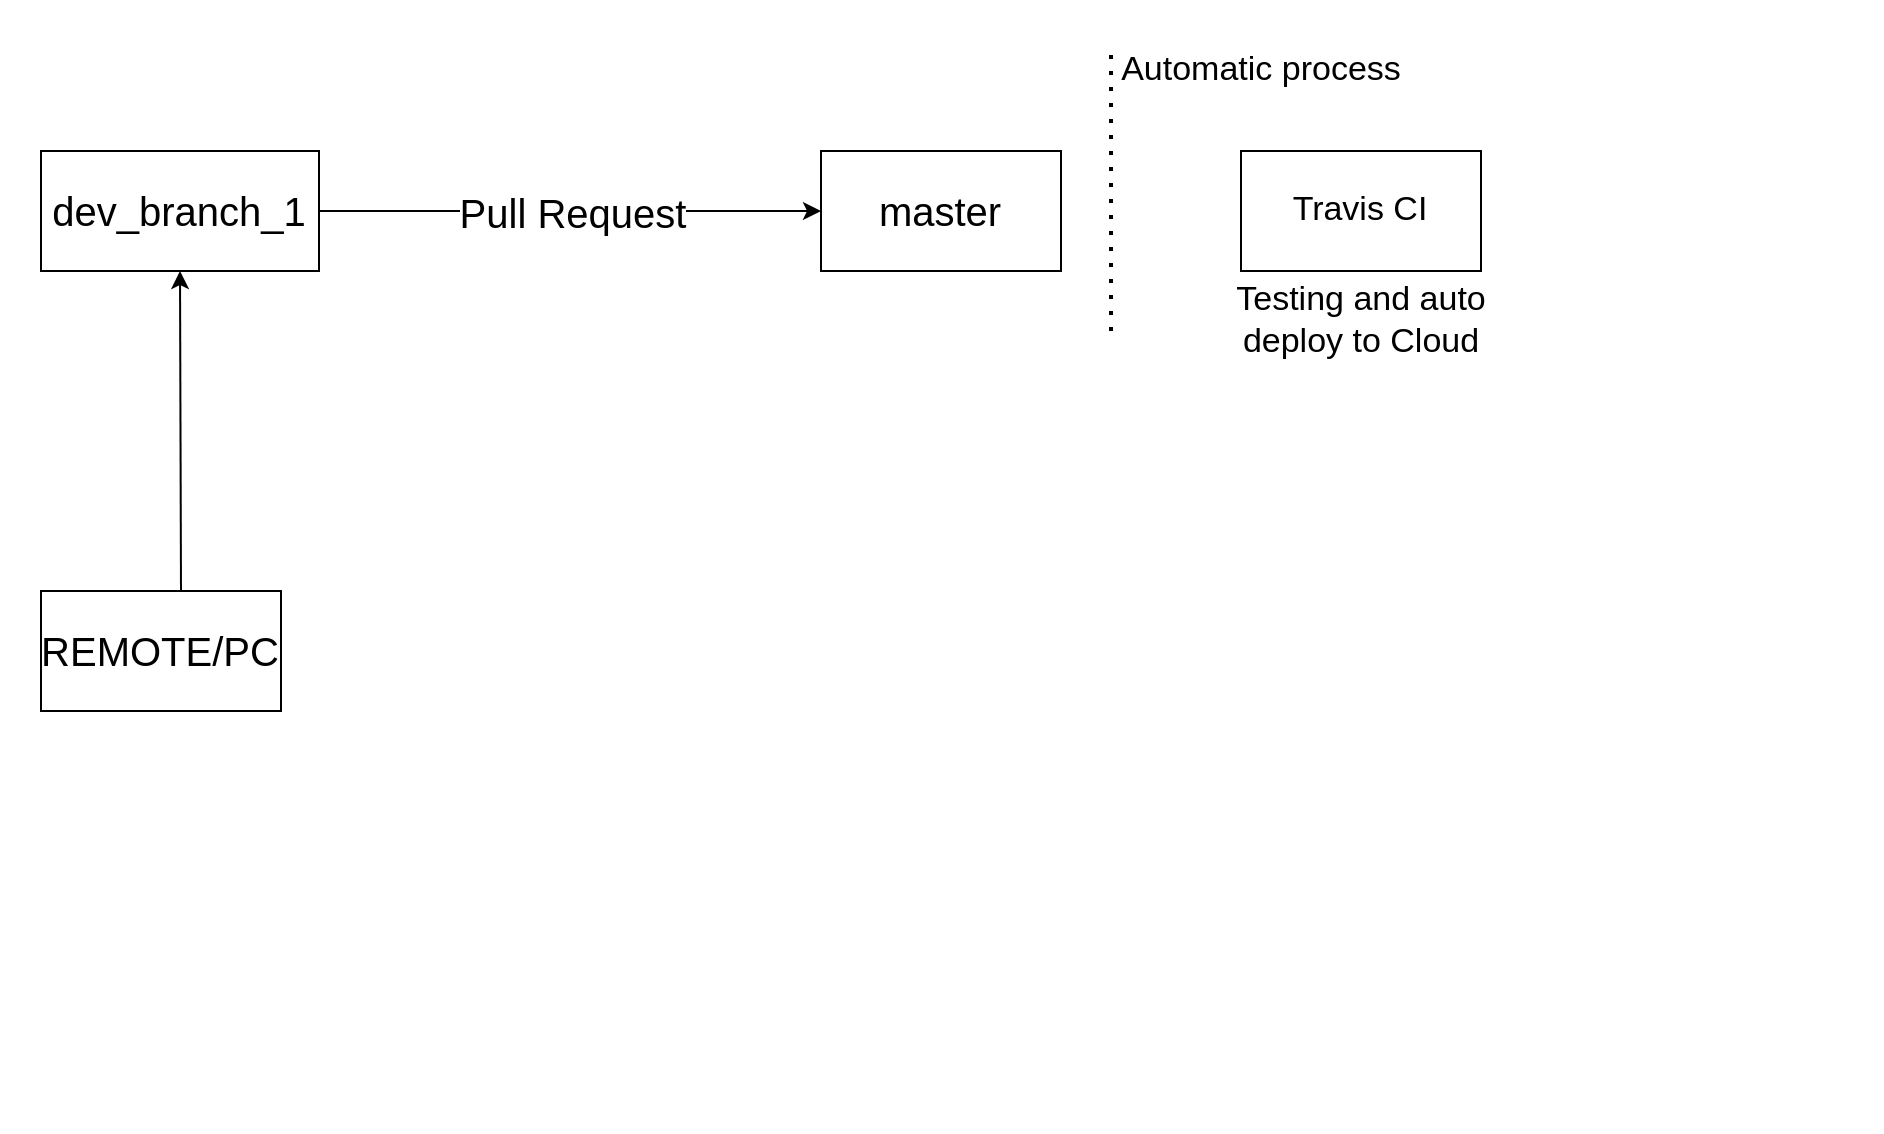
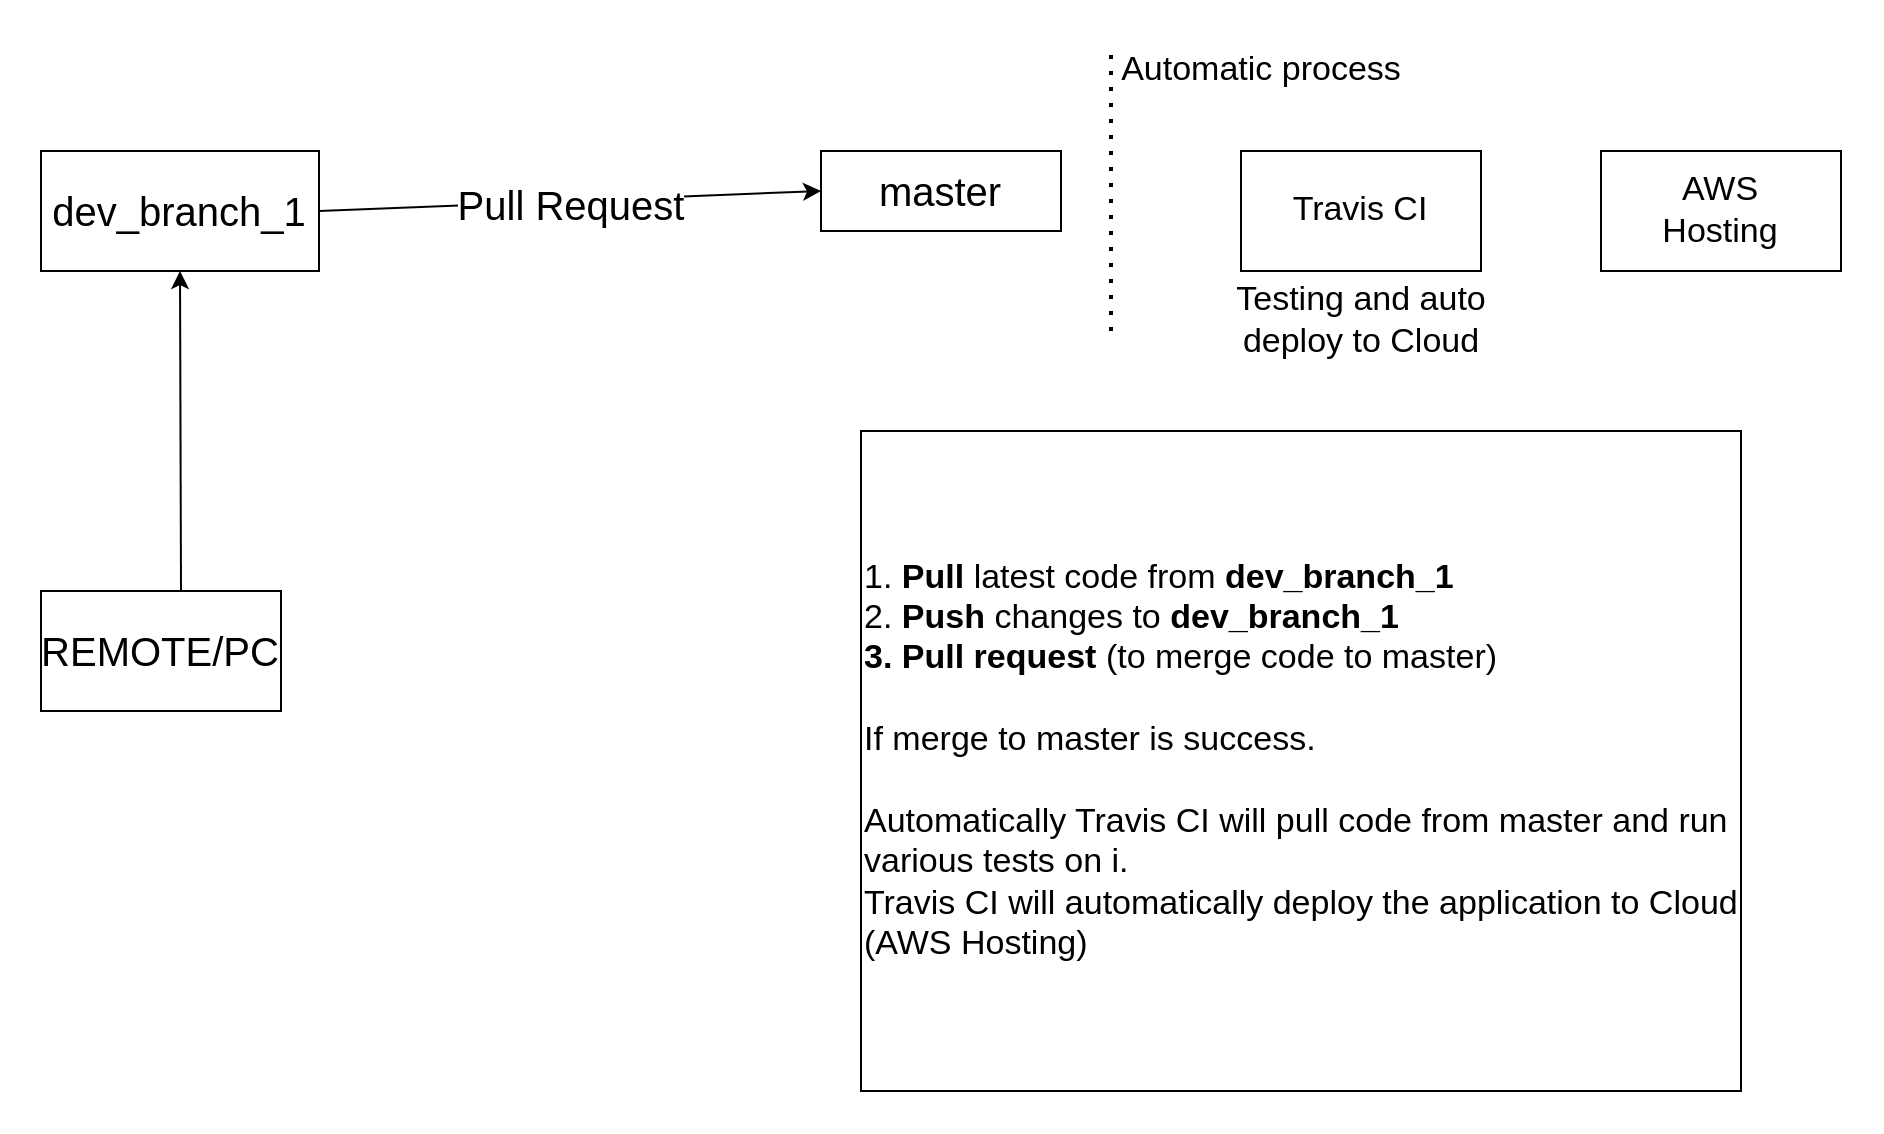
node "master": size 240x120 -> 240x80
node "AWS Hosting": added
node "1. Pull latest code from dev_branch_1 2. Push changes to dev_branch_1 3. Pull request (to merge code to master) If merge to master is success. Automatically Travis CI will pull code from master and run various tests on i. Travis CI will automatically deploy the application to Cloud (AWS Hosting)": added
